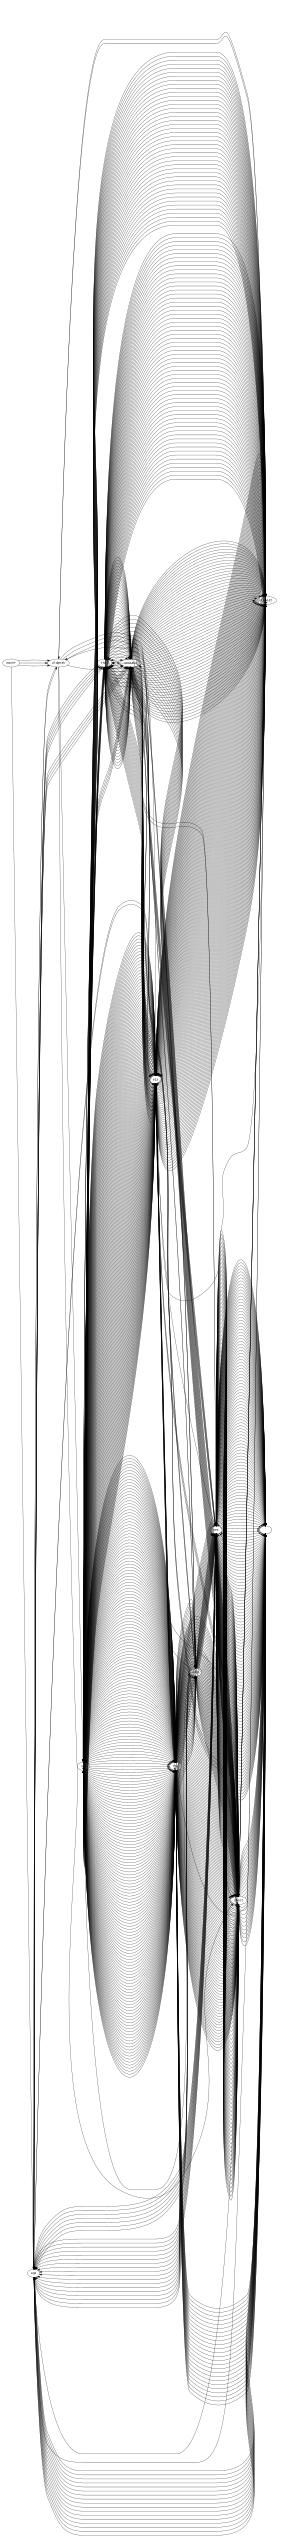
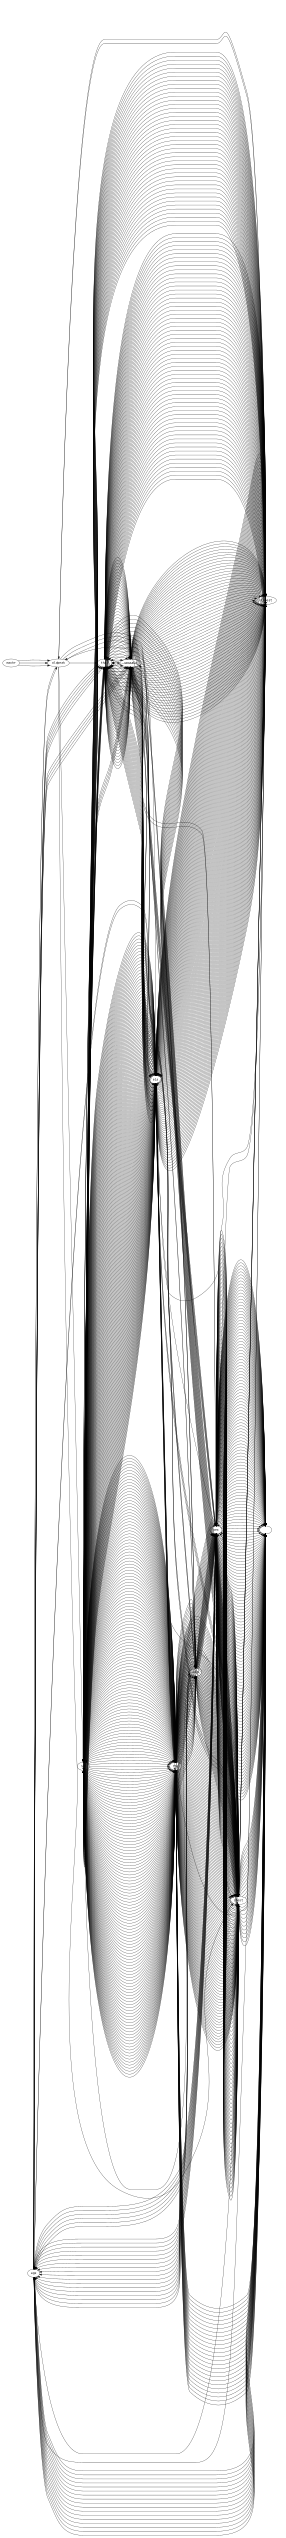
edge "oldpeak" -> "vessels": now "oldpeak" -> "thal"
edge "slopest" -> "sex": added
edge "thal" -> "chest": added
edge "rbp" -> "eia": removed
edge "maxhr" -> "age": removed
edge "age" -> "rbp": removed
